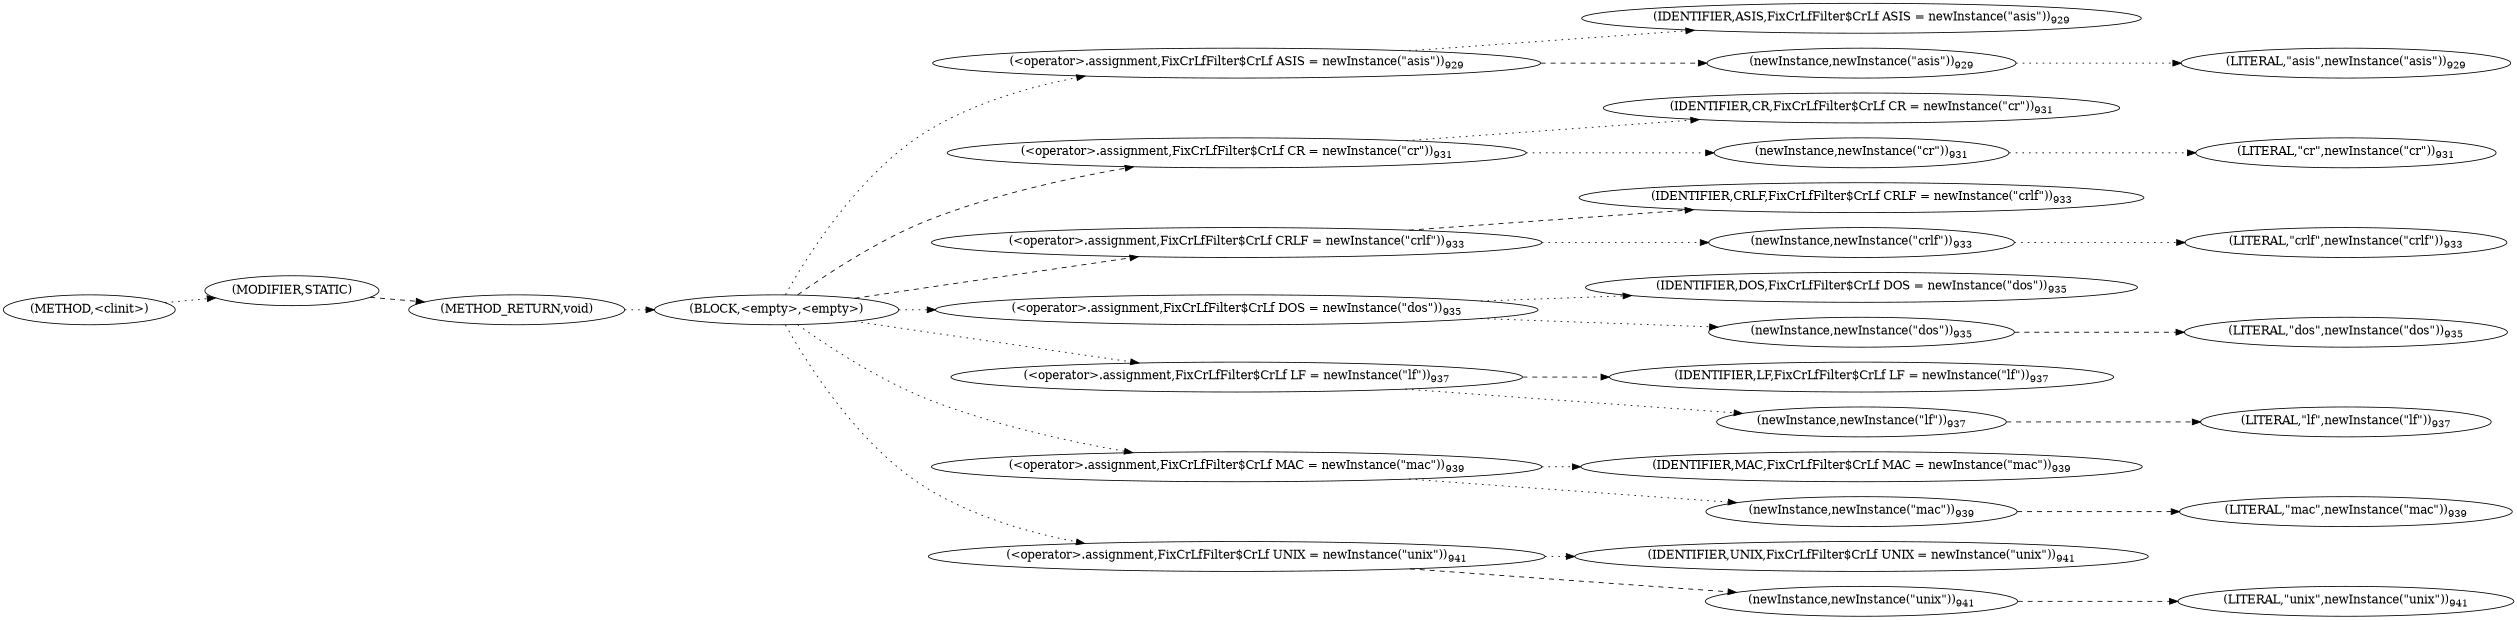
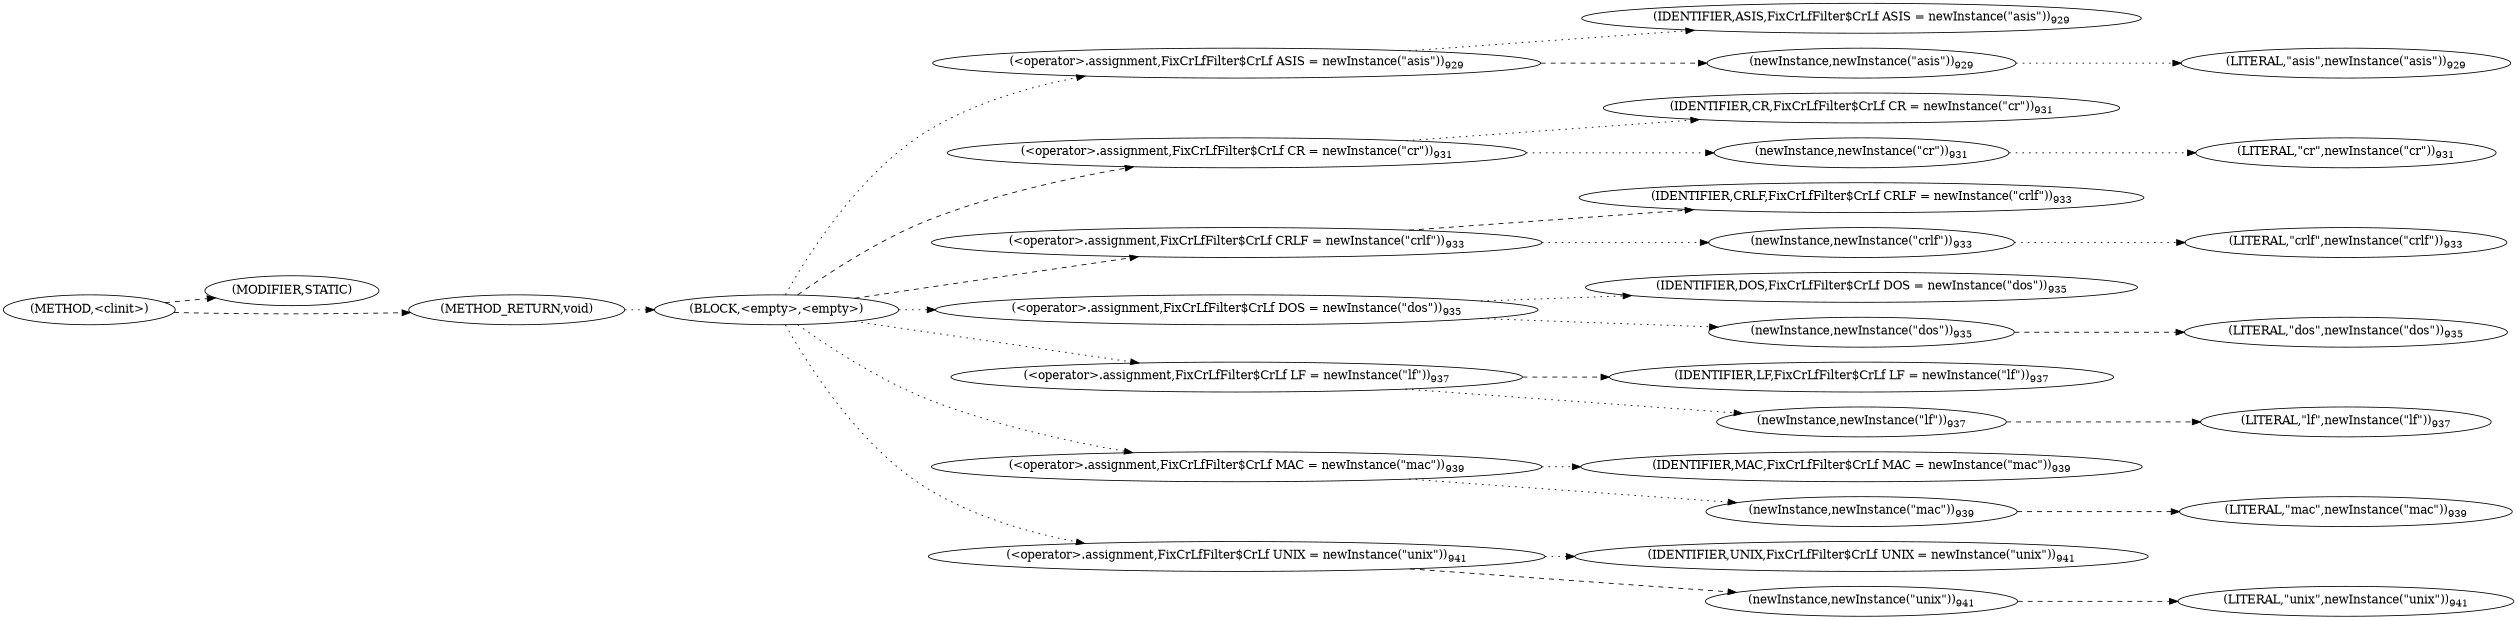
edge "(MODIFIER,STATIC)" -> "(METHOD_RETURN,void)": now "(METHOD,<clinit>)" -> "(METHOD_RETURN,void)"
edge "(METHOD,<clinit>)" -> "(MODIFIER,STATIC)": style dotted -> dashed
